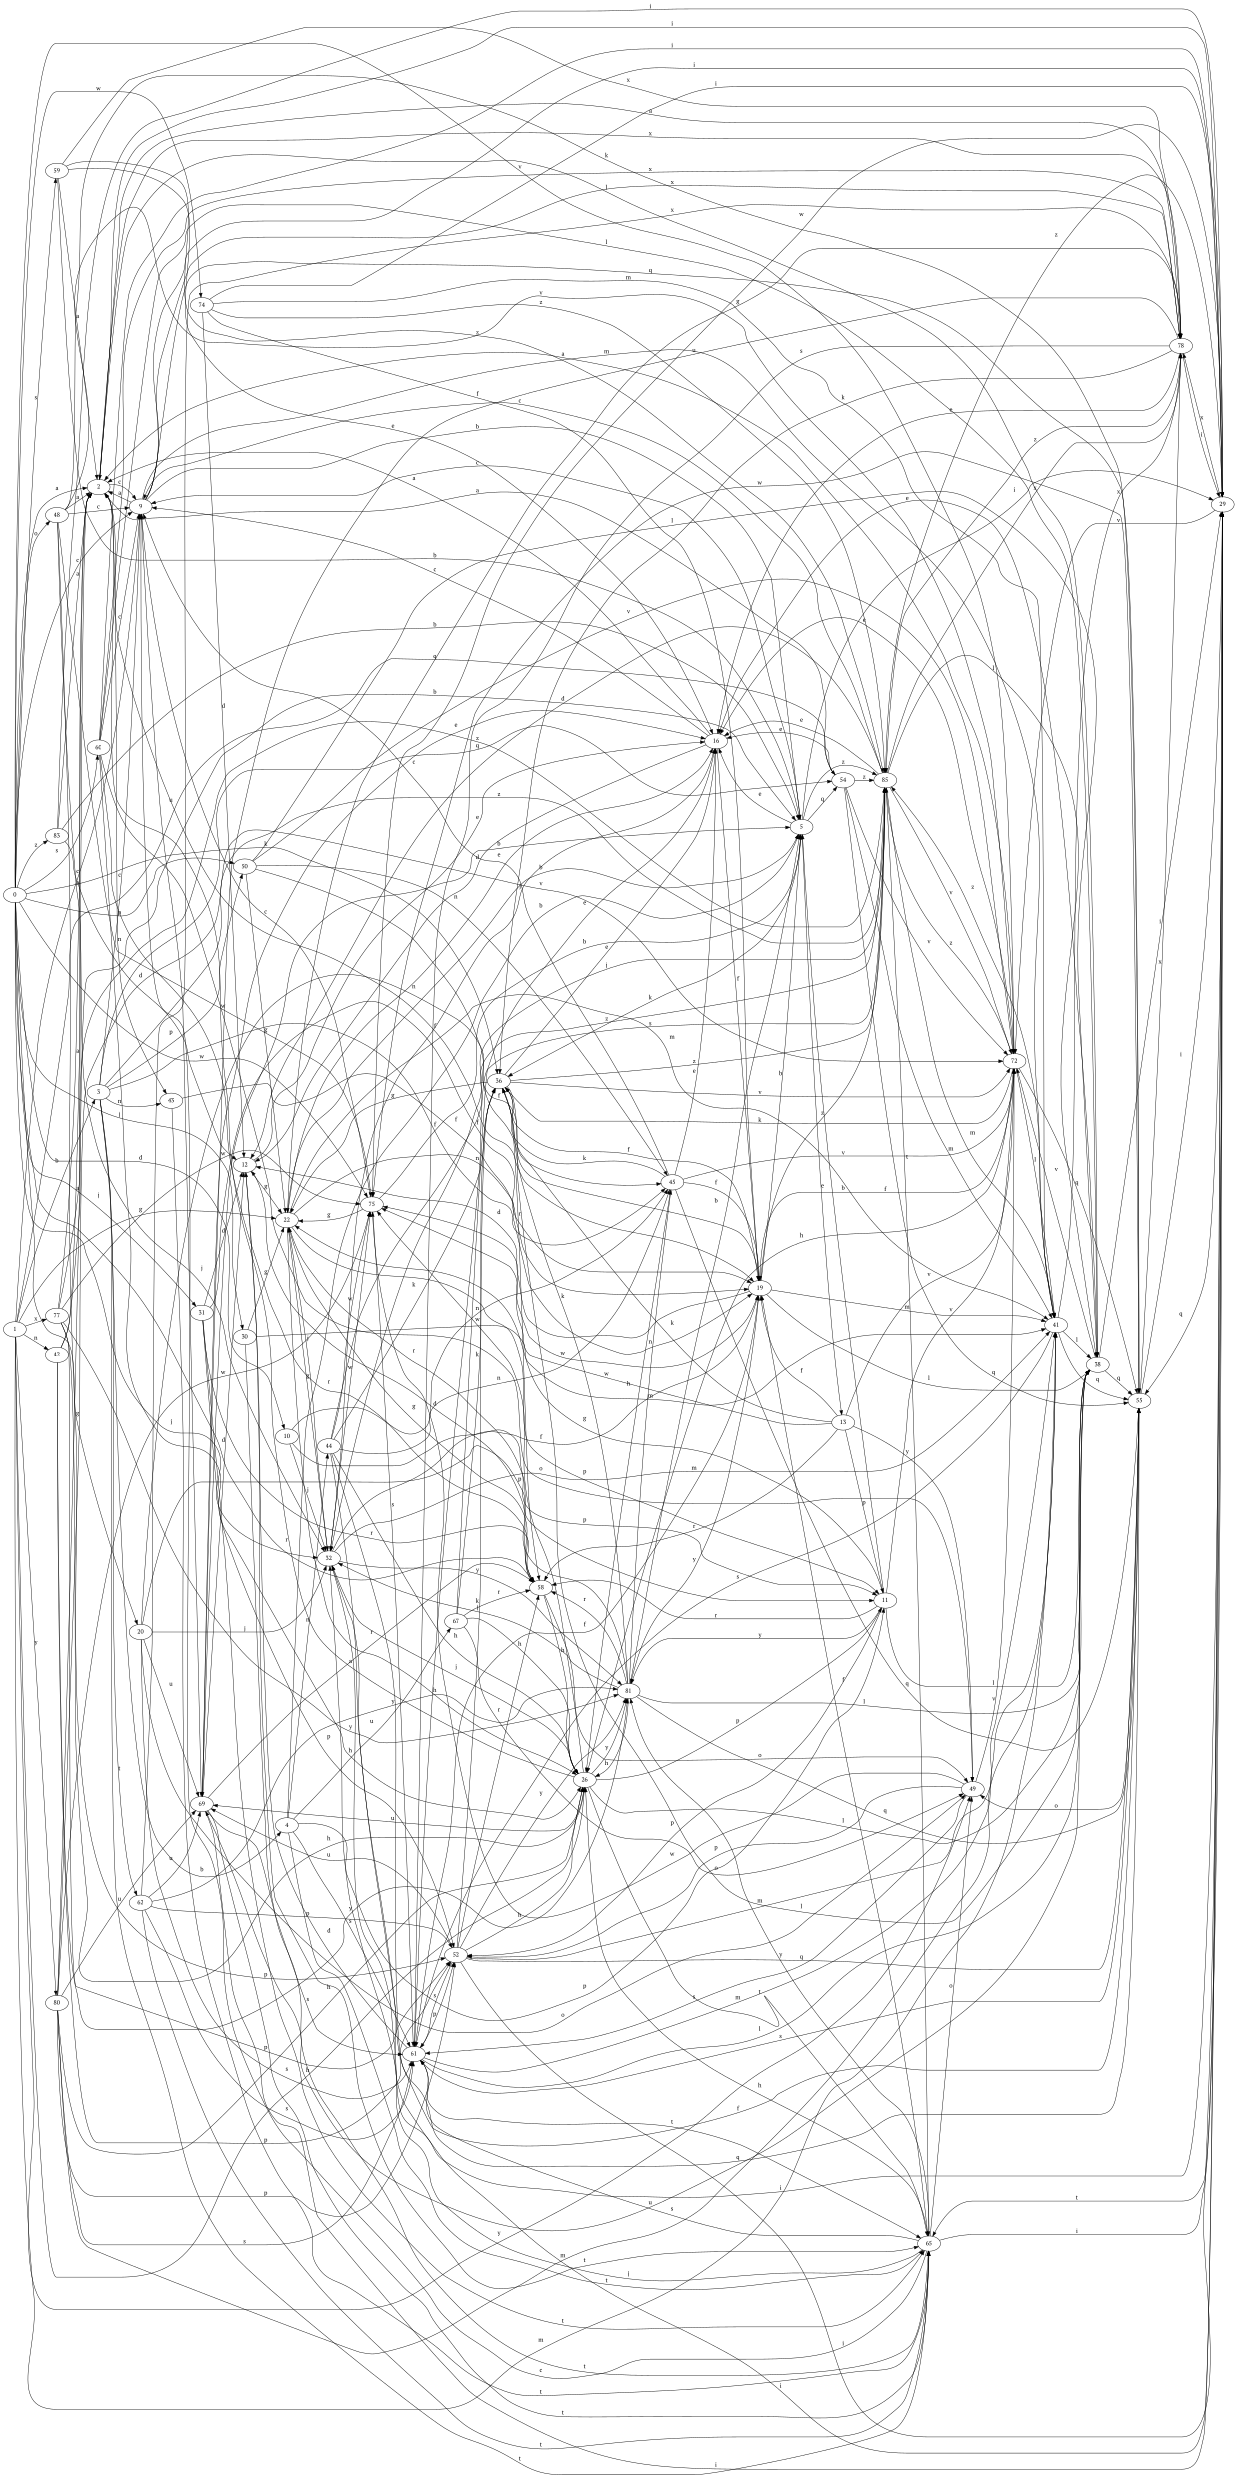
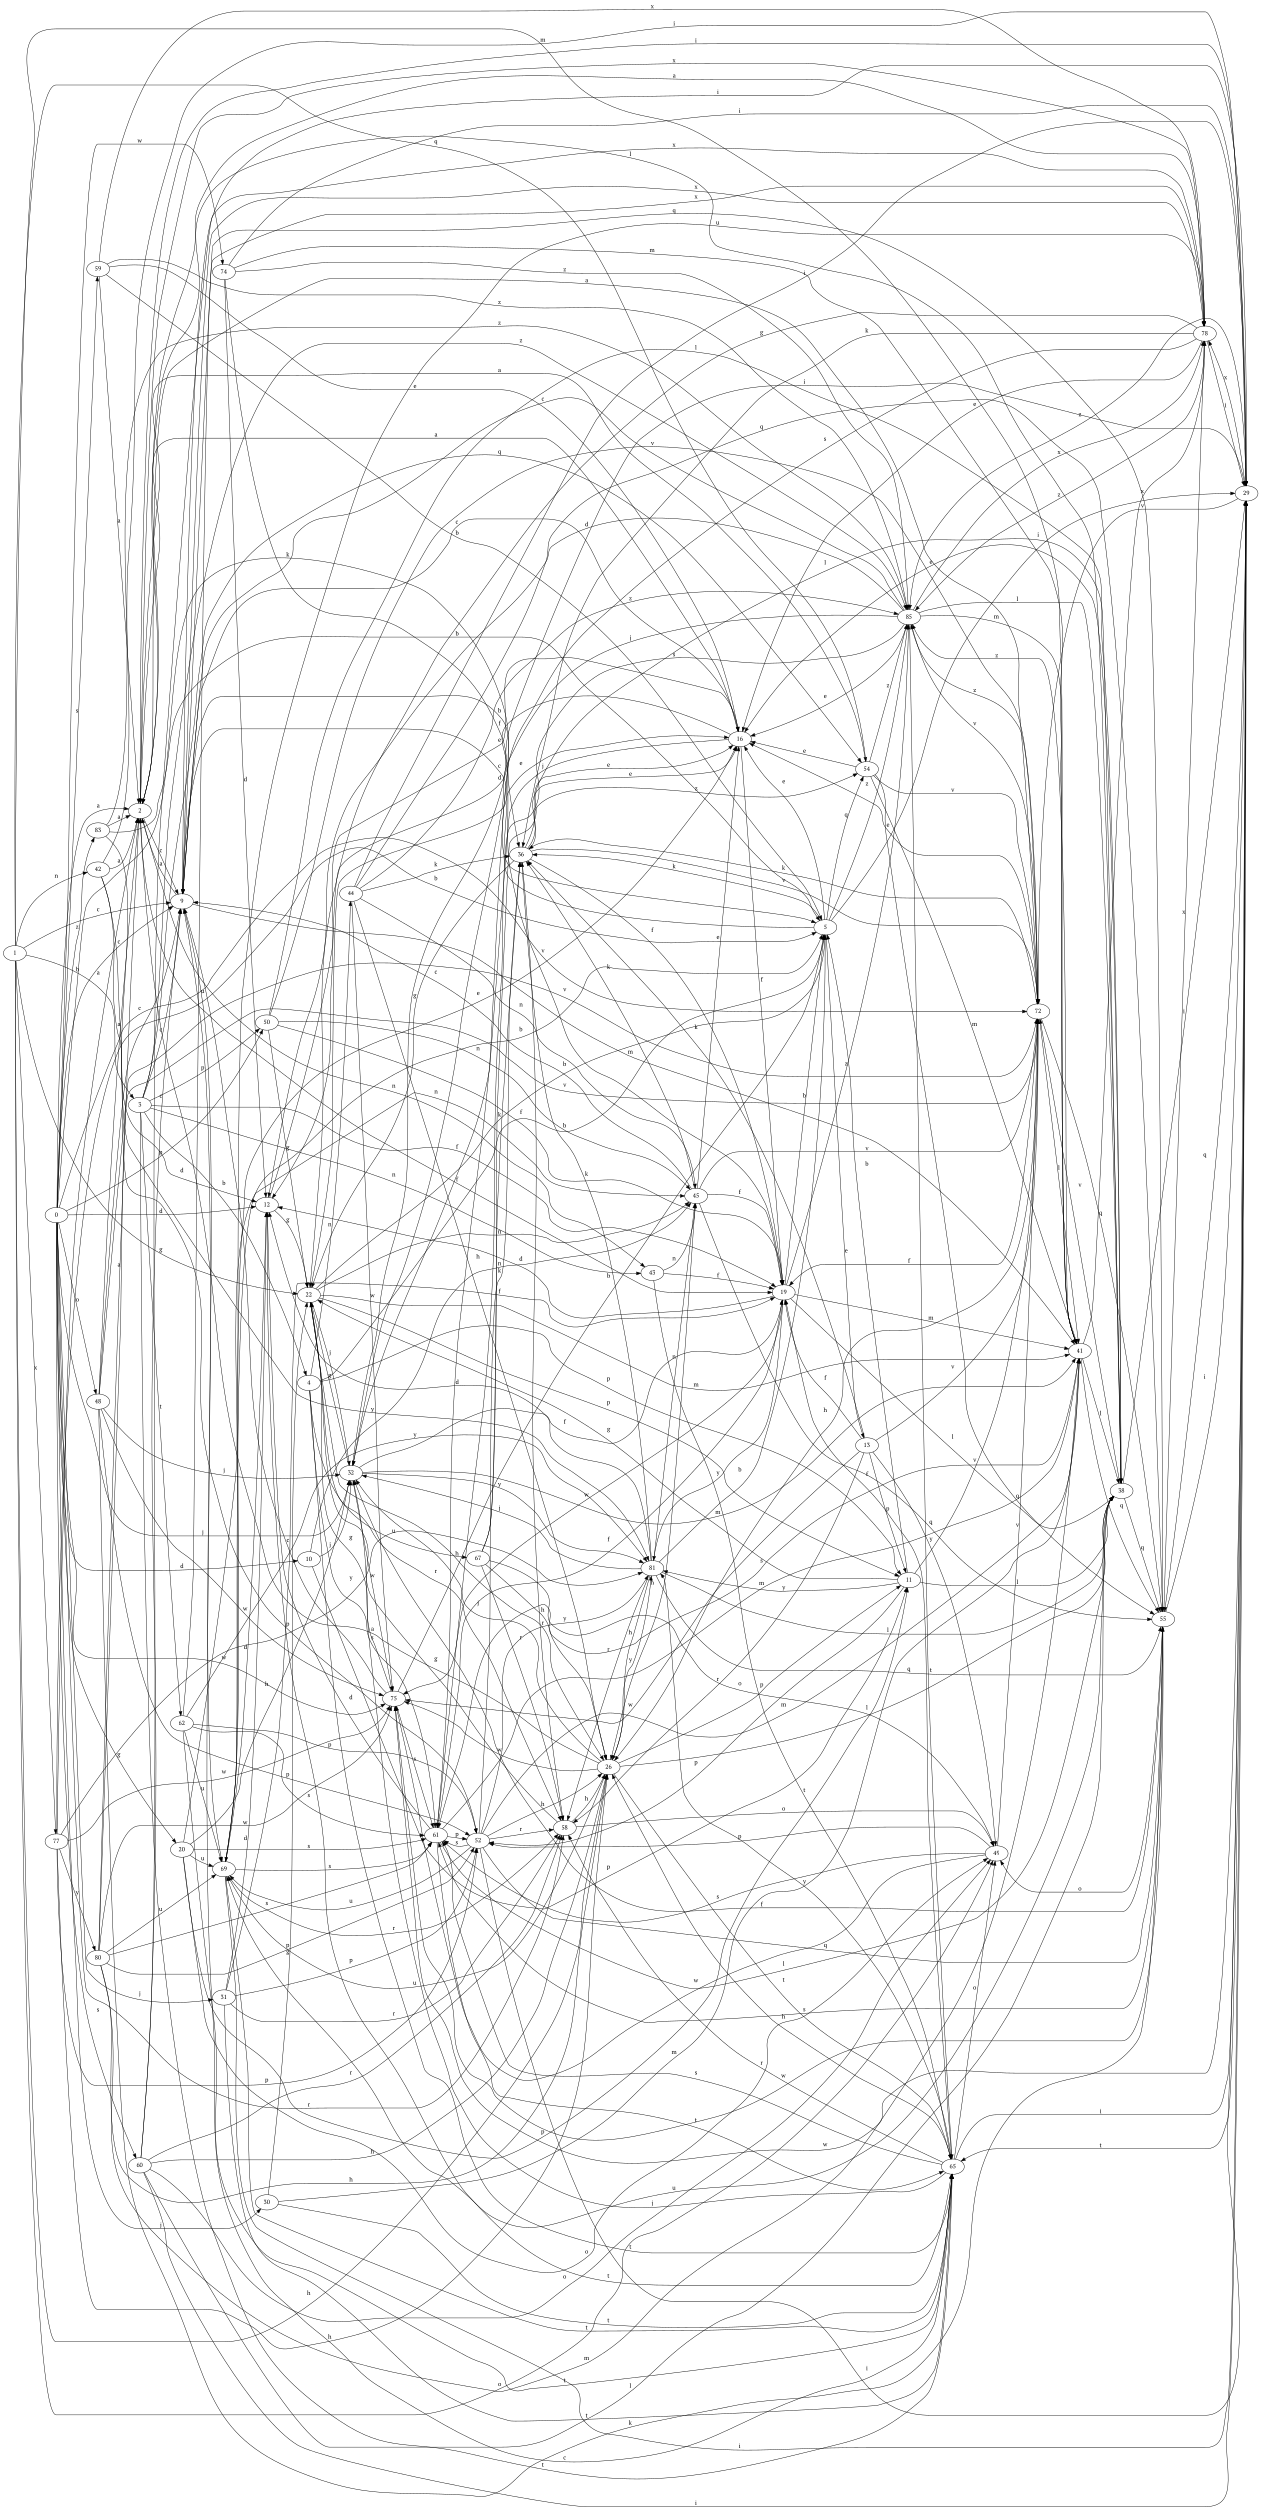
edge "36" -> "85": now "36" -> "54"
edge "0" -> "12": added, label "d"
edge "43" -> "45": added, label "n"
edge "11" -> "58": now "65" -> "58"
edge "20" -> "32": label "j" -> "h"
edge "1" -> "80": now "77" -> "80"
edge "1" -> "49": label "y" -> "o"
